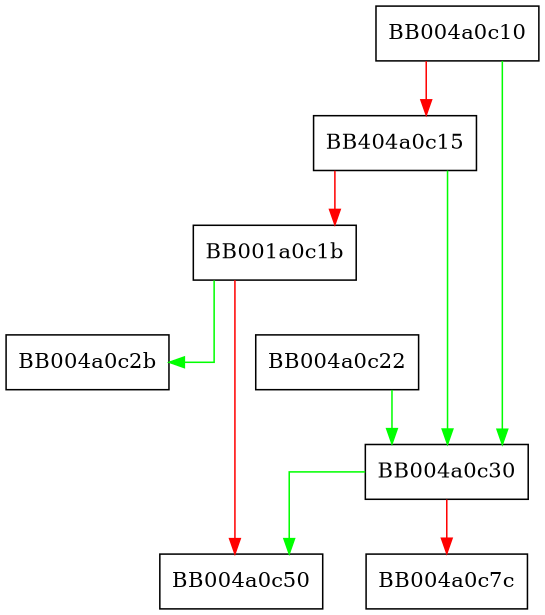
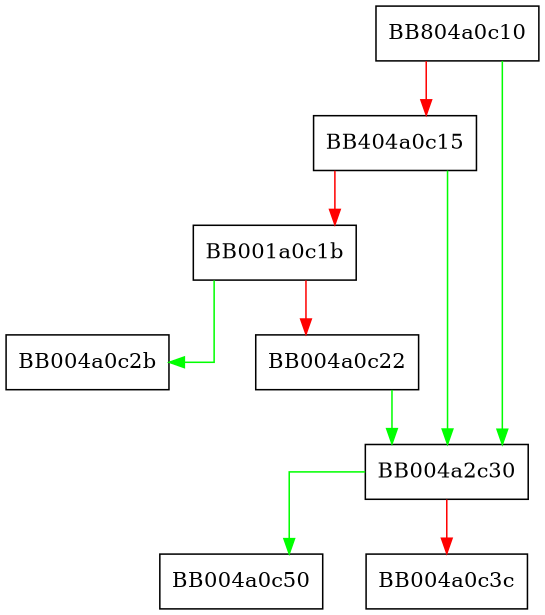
node "BB004a0c10": label "BB004a0c10" -> "BB804a0c10"
edge "BB001a0c1b" -> "BB004a0c50": now "BB001a0c1b" -> "BB004a0c22"
node "BB004a0c30": label "BB004a0c30" -> "BB004a2c30"
node "BB004a0c7c": label "BB004a0c7c" -> "BB004a0c3c"
